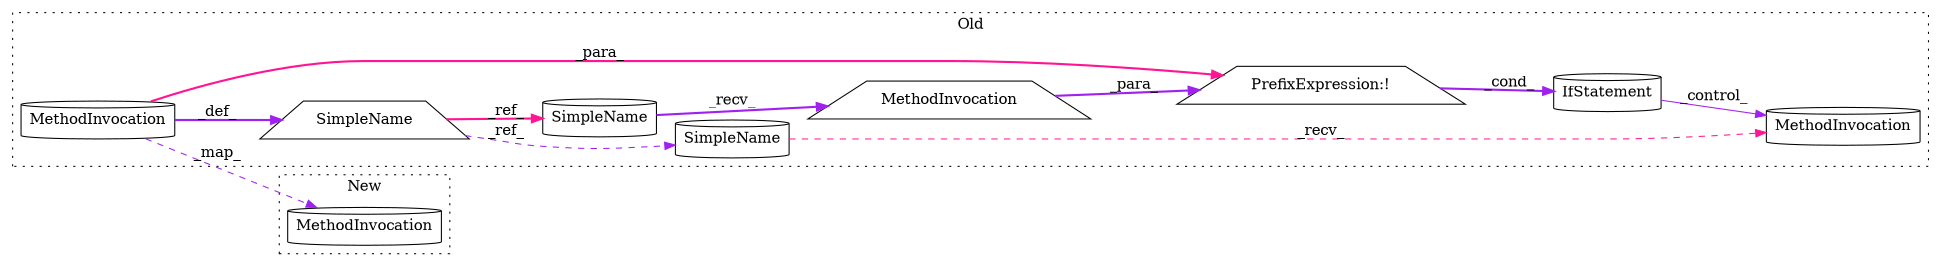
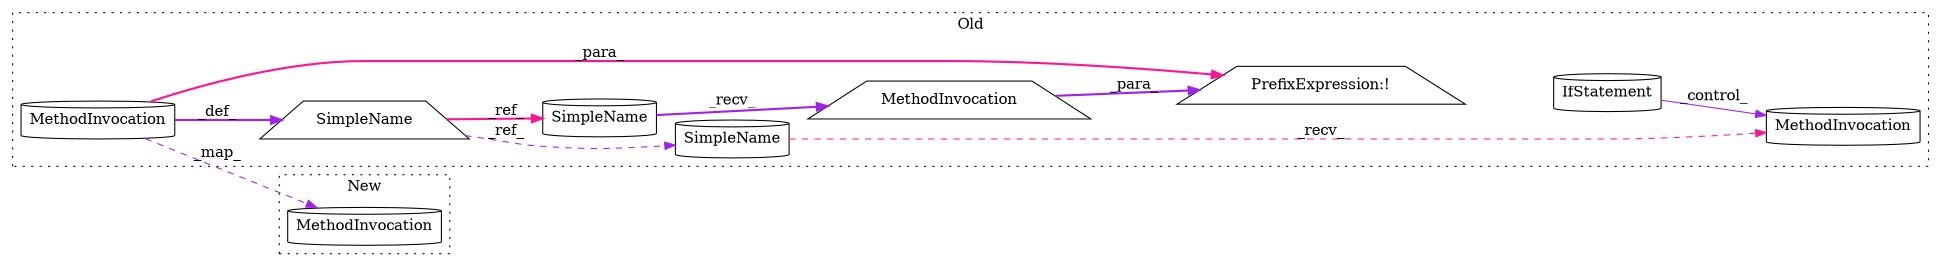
edge "PrefixExpression:!" -> "IfStatement": removed, label "_cond_"
